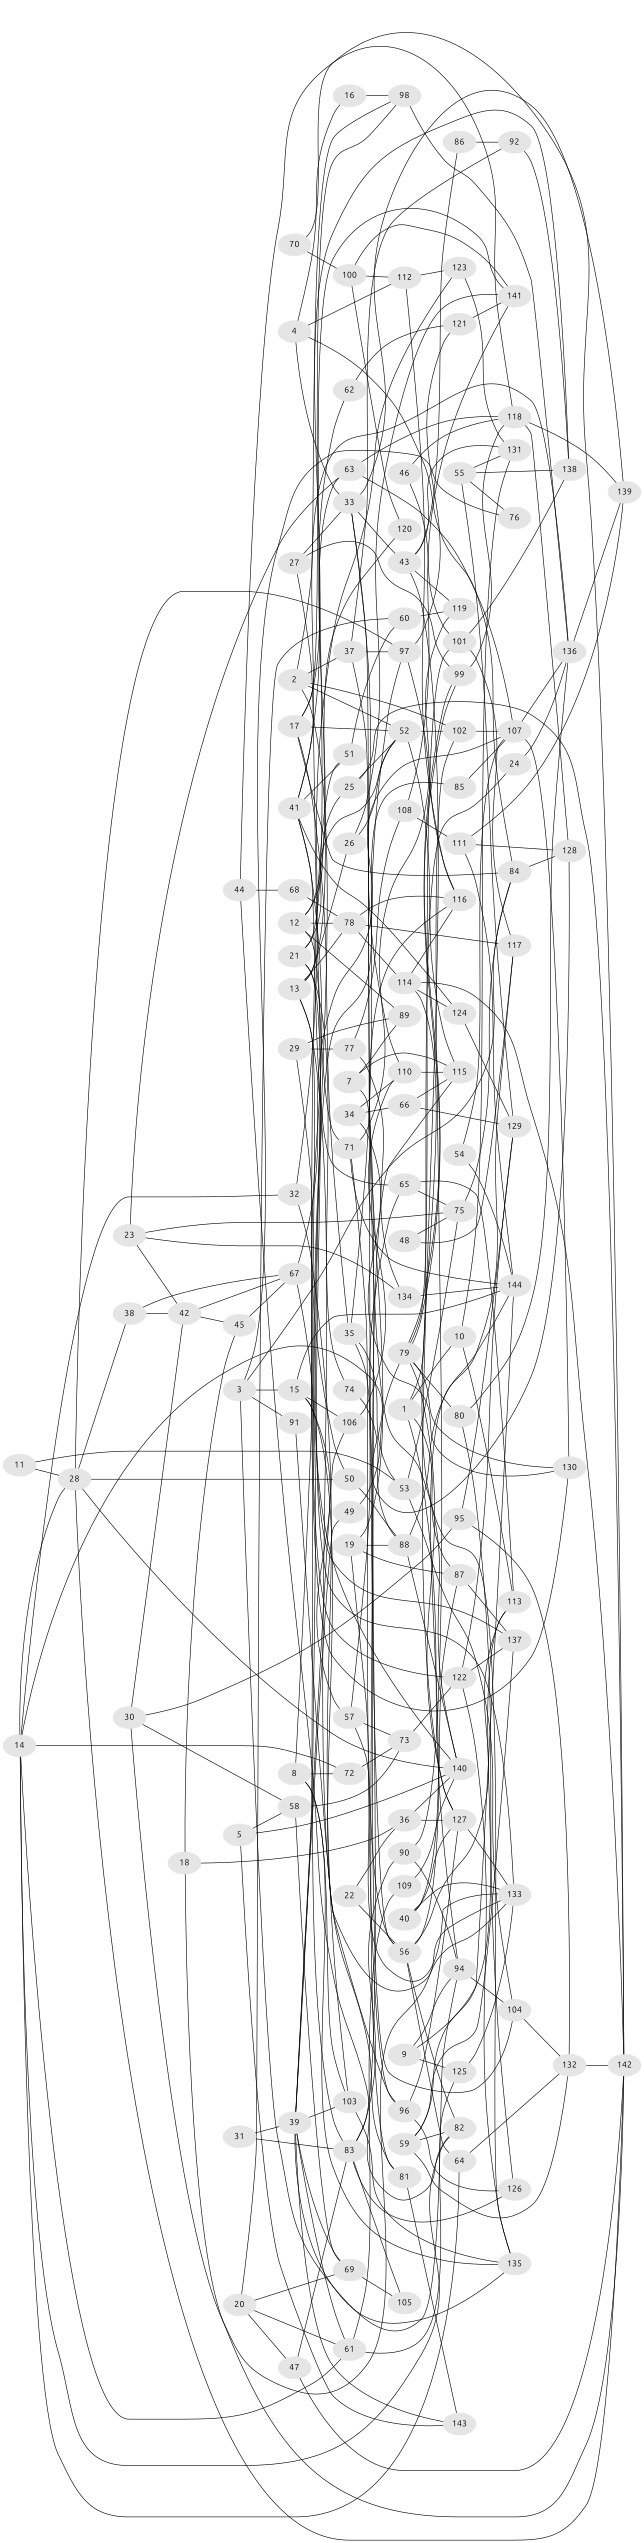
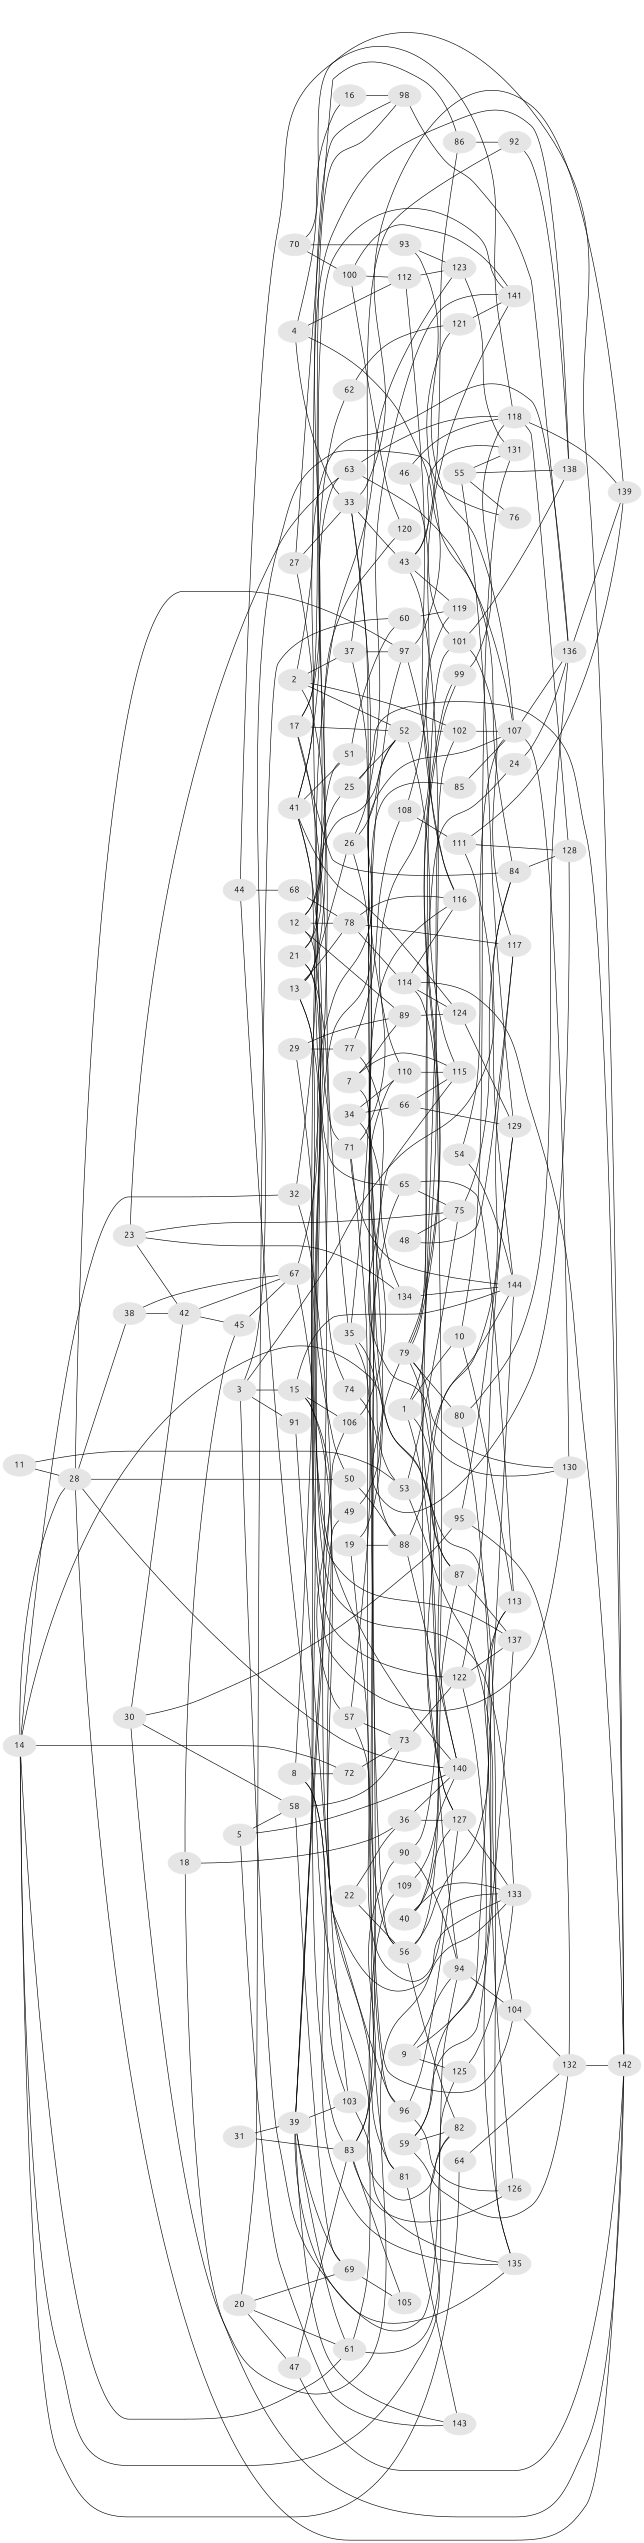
node "93": added
edge "27" -- "99": now "27" -- "86"
edge "124" -- "89": added
edge "19" -- "87": now "26" -- "87"
edge "56" -- "64": removed
